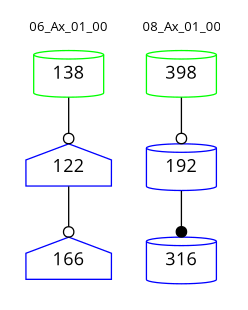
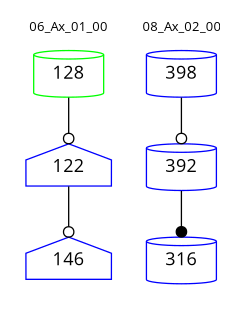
cluster "08_Ax_01_00": label "08_Ax_01_00" -> "08_Ax_02_00"
node "138": label "138" -> "128"
node "398": color green -> blue
node "192": label "192" -> "392"
node "166": label "166" -> "146"
